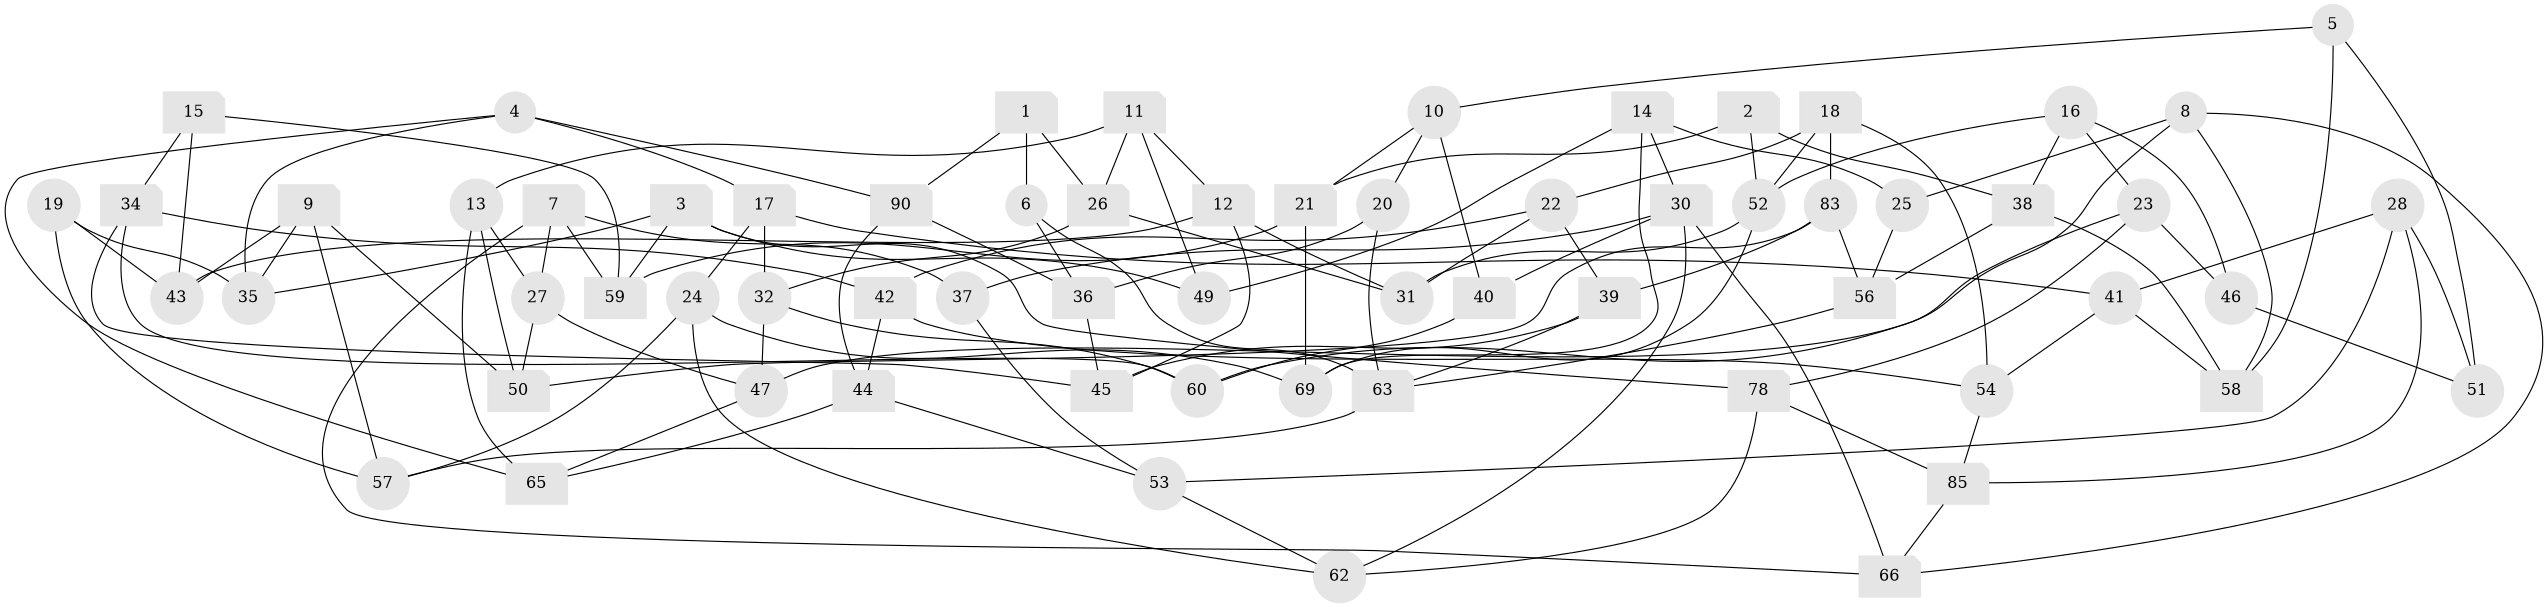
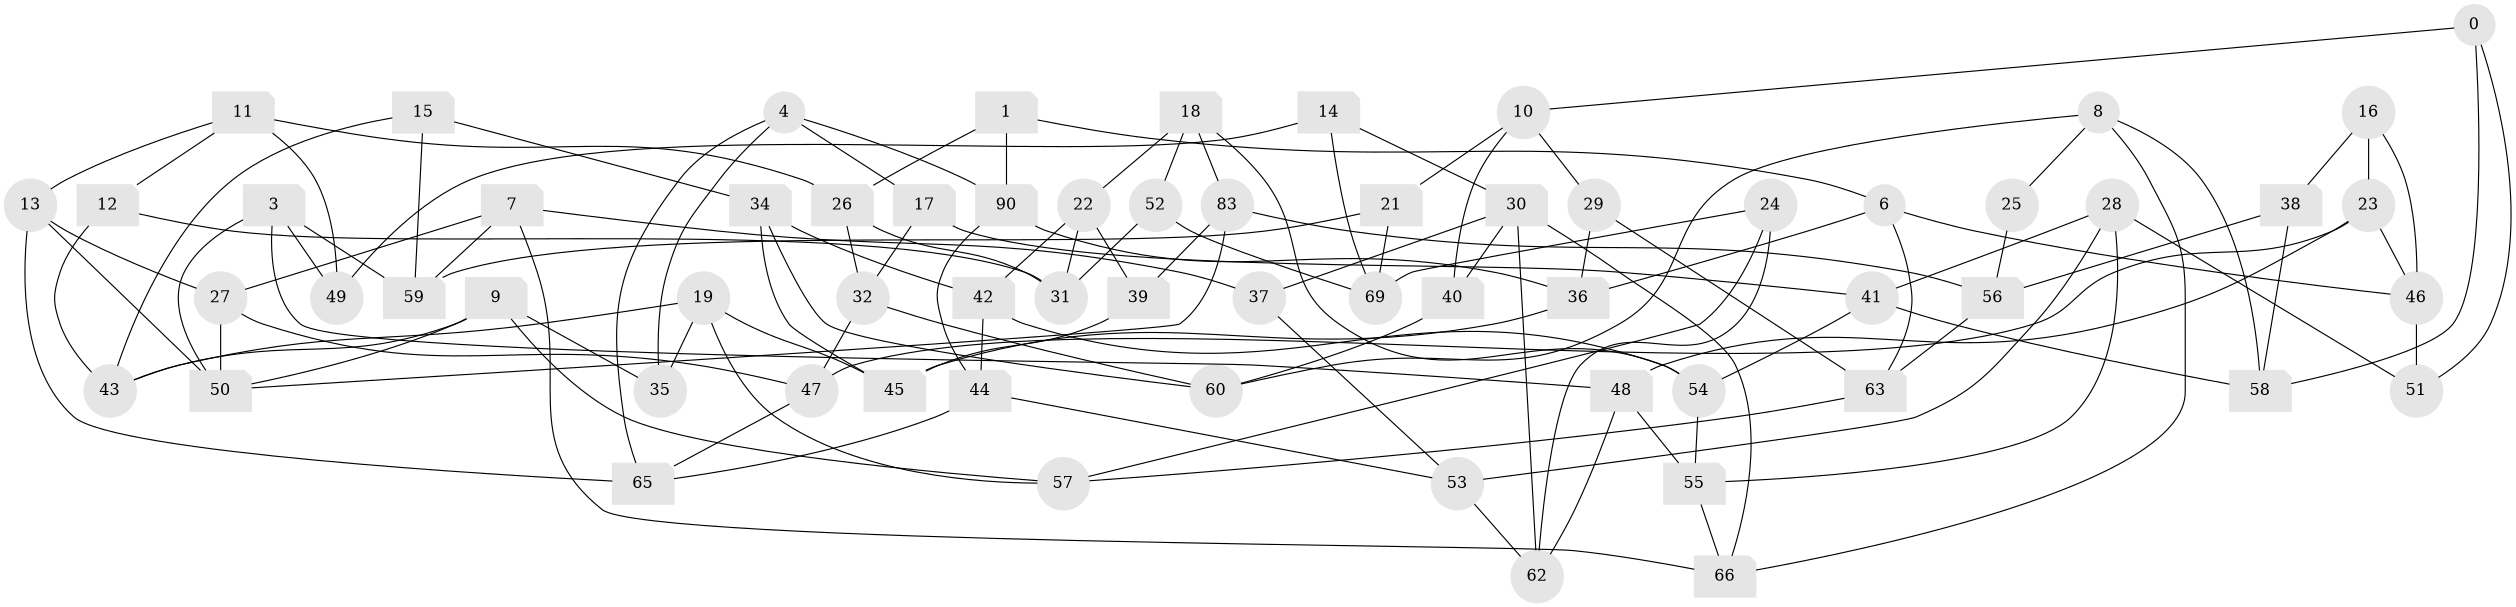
node "5": label "5" -> "0"
node "2": removed
edge "16" -- "52": removed
edge "14" -- "25": removed
node "20": label "20" -> "29"
edge "17" -- "24": removed
edge "3" -- "35": now "3" -- "50"
edge "6" -- "46": added
edge "12" -- "45": now "19" -- "45"
edge "39" -- "63": removed
node "78": label "78" -> "48"
node "85": label "85" -> "55"
